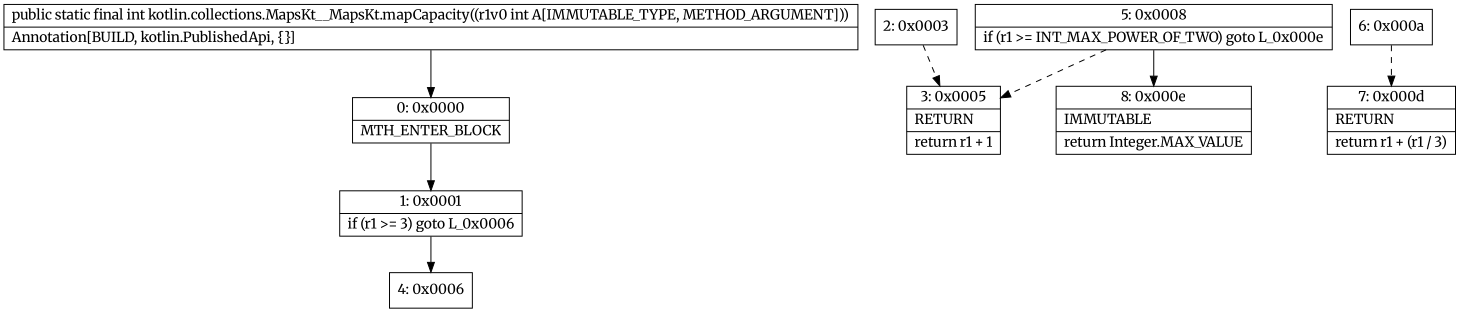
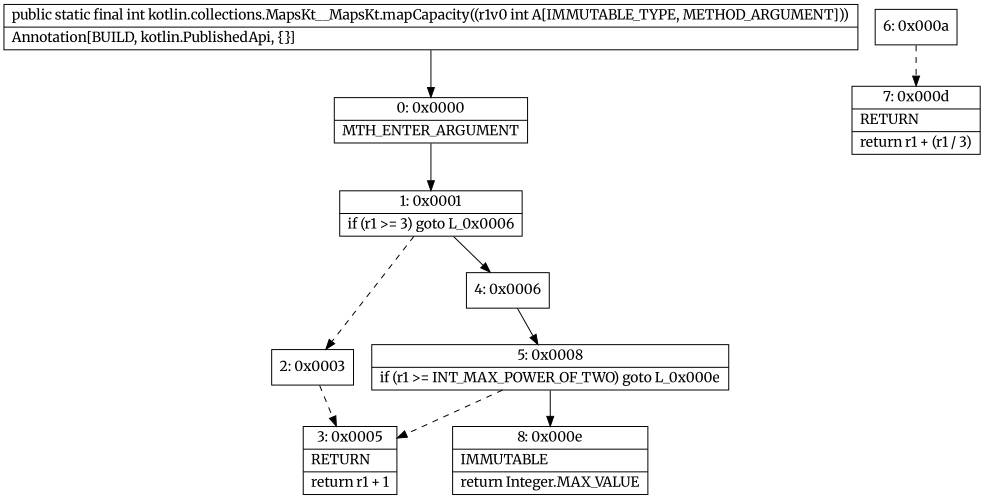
node "0: 0x0000": text "MTH_ENTER_BLOCK" -> "MTH_ENTER_ARGUMENT"
edge "1: 0x0001" -> "2: 0x0003": added
edge "4: 0x0006" -> "5: 0x0008": added
